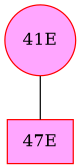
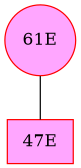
node "41E": label "41E" -> "61E"
